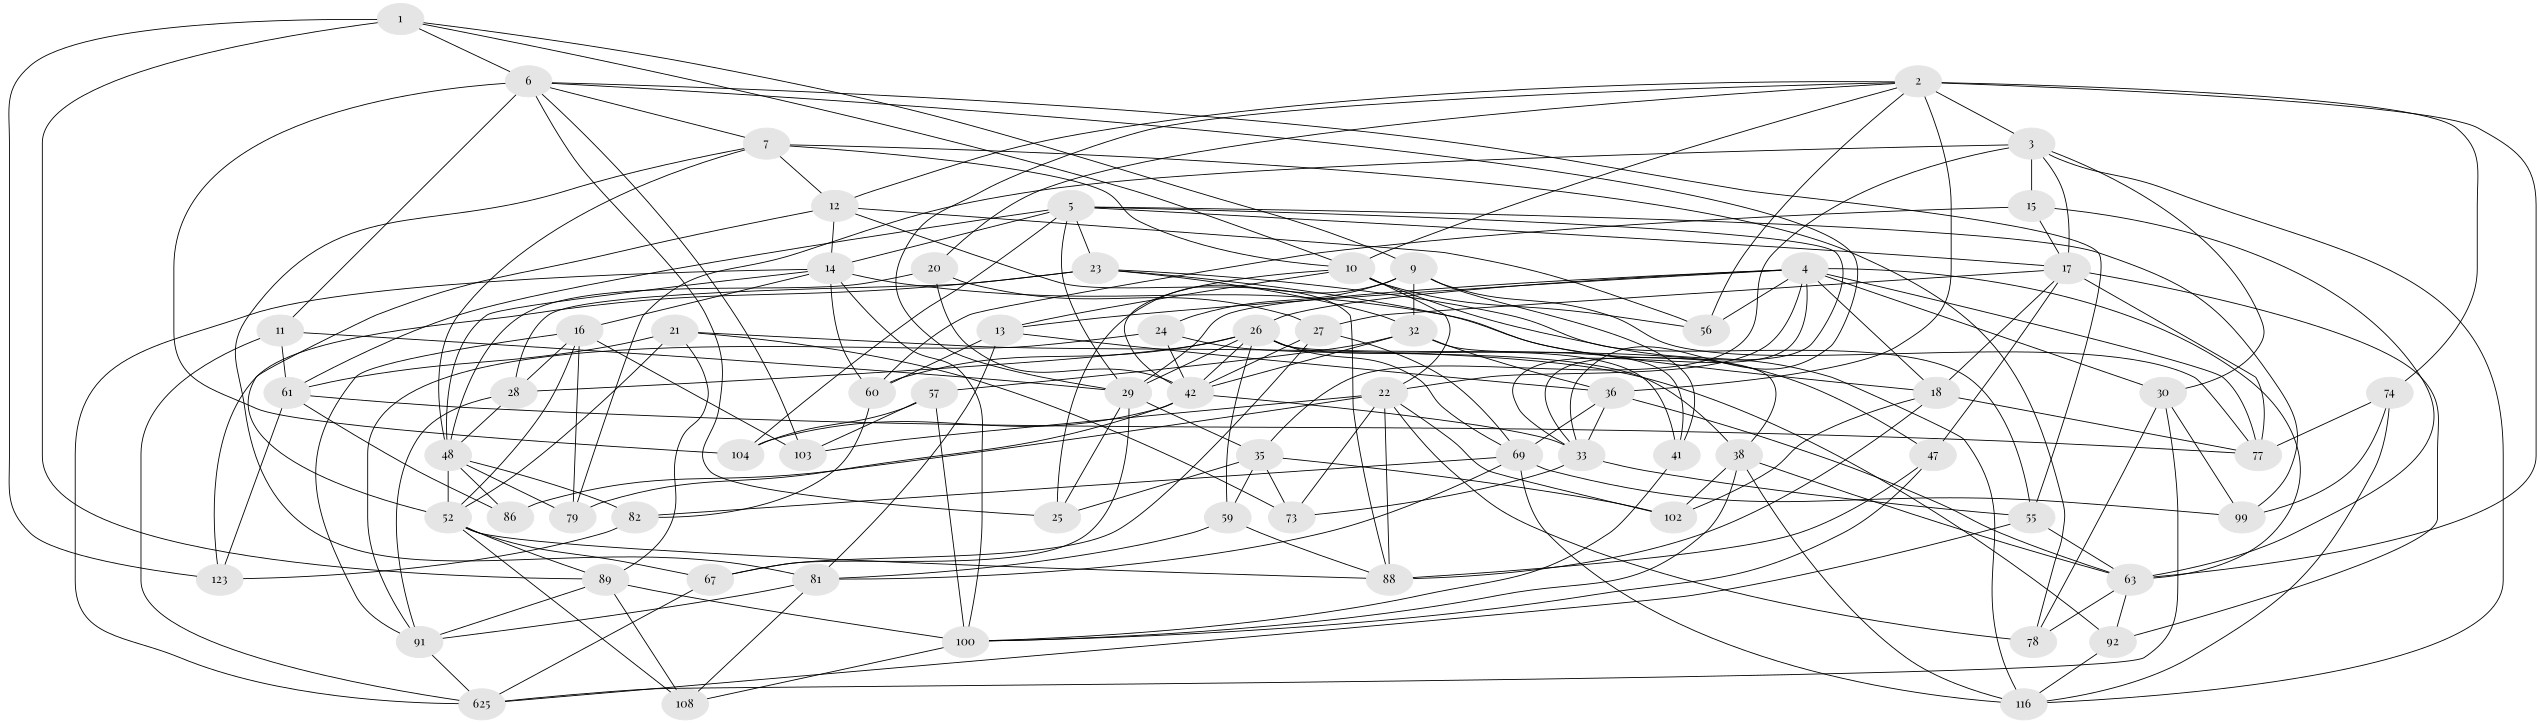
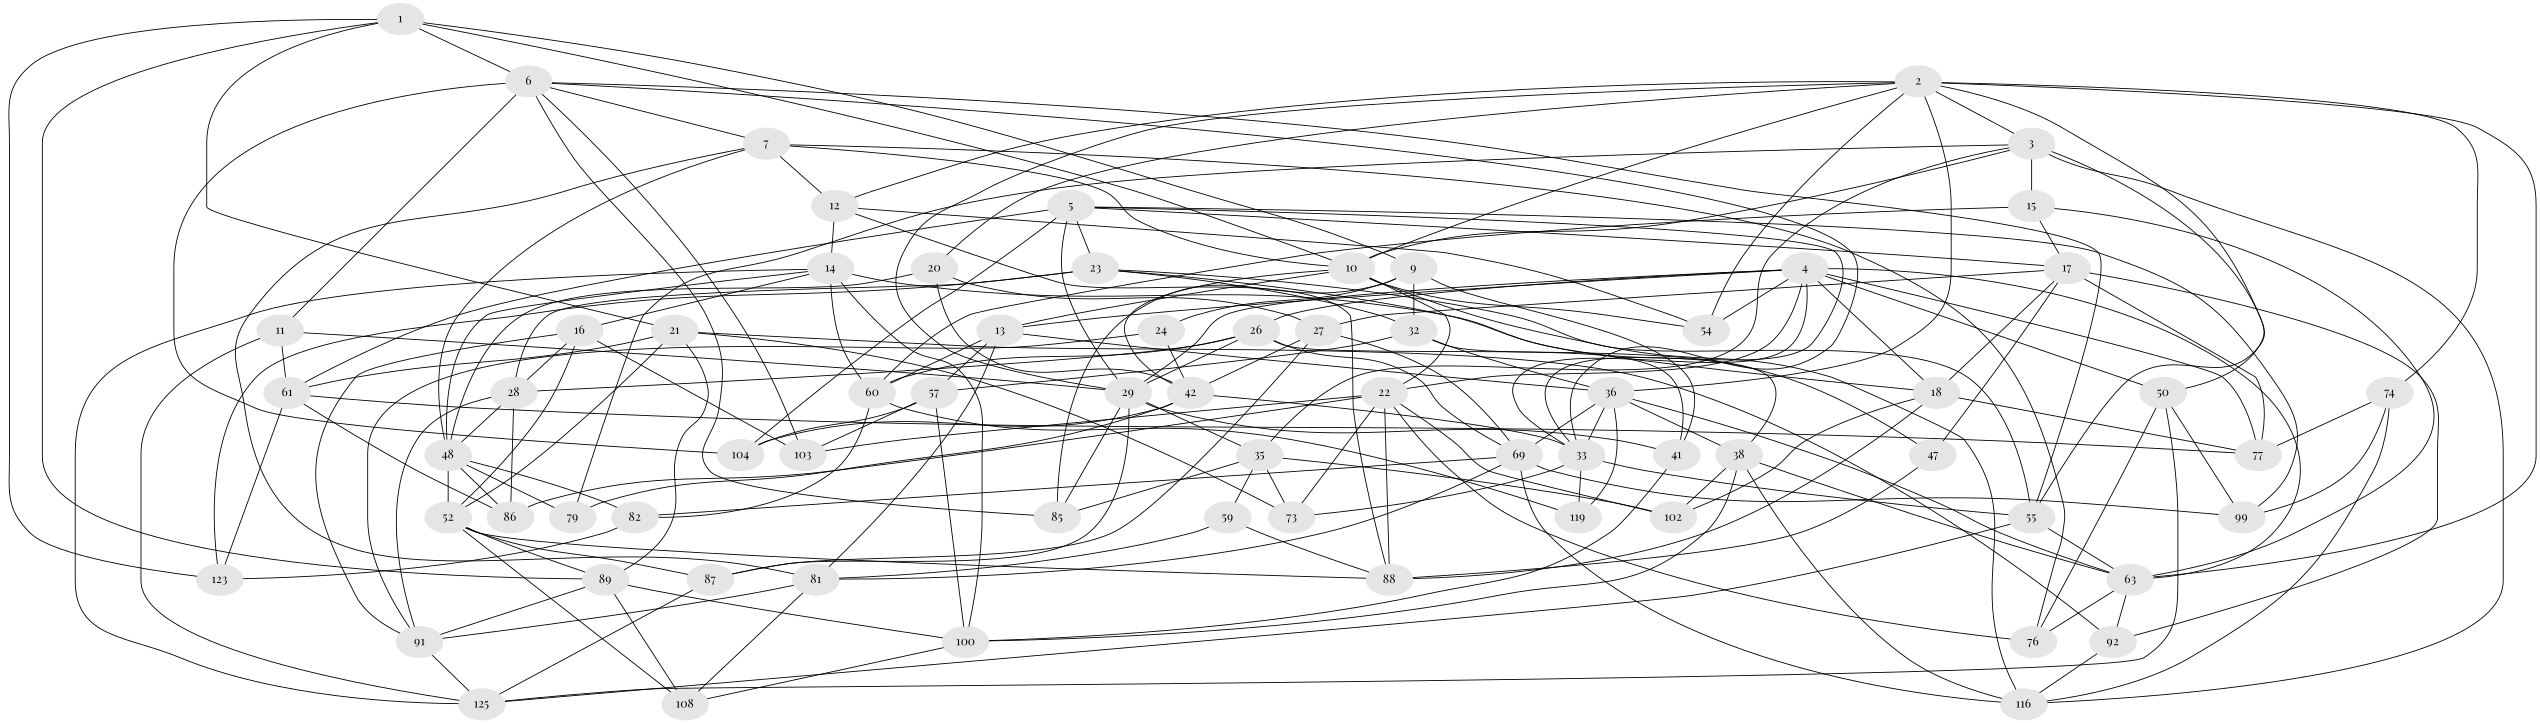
edge "3" -- "17": now "3" -- "10"
edge "1" -- "21": added
edge "5" -- "14": removed
edge "2" -- "55": added
edge "12" -- "52": removed
node "56": label "56" -> "54"
edge "26" -- "41": now "29" -- "41"
edge "9" -- "77": removed
edge "24" -- "38": now "36" -- "38"
edge "13" -- "57": added
edge "32" -- "42": removed
edge "26" -- "42": removed
node "30": label "30" -> "50"
edge "16" -- "79": removed
edge "26" -- "59": removed
edge "28" -- "86": added
node "25": label "25" -> "85"
node "119": added
node "67": label "67" -> "87"
edge "47" -- "100": removed
node "78": label "78" -> "76"
node "625": label "625" -> "125"
